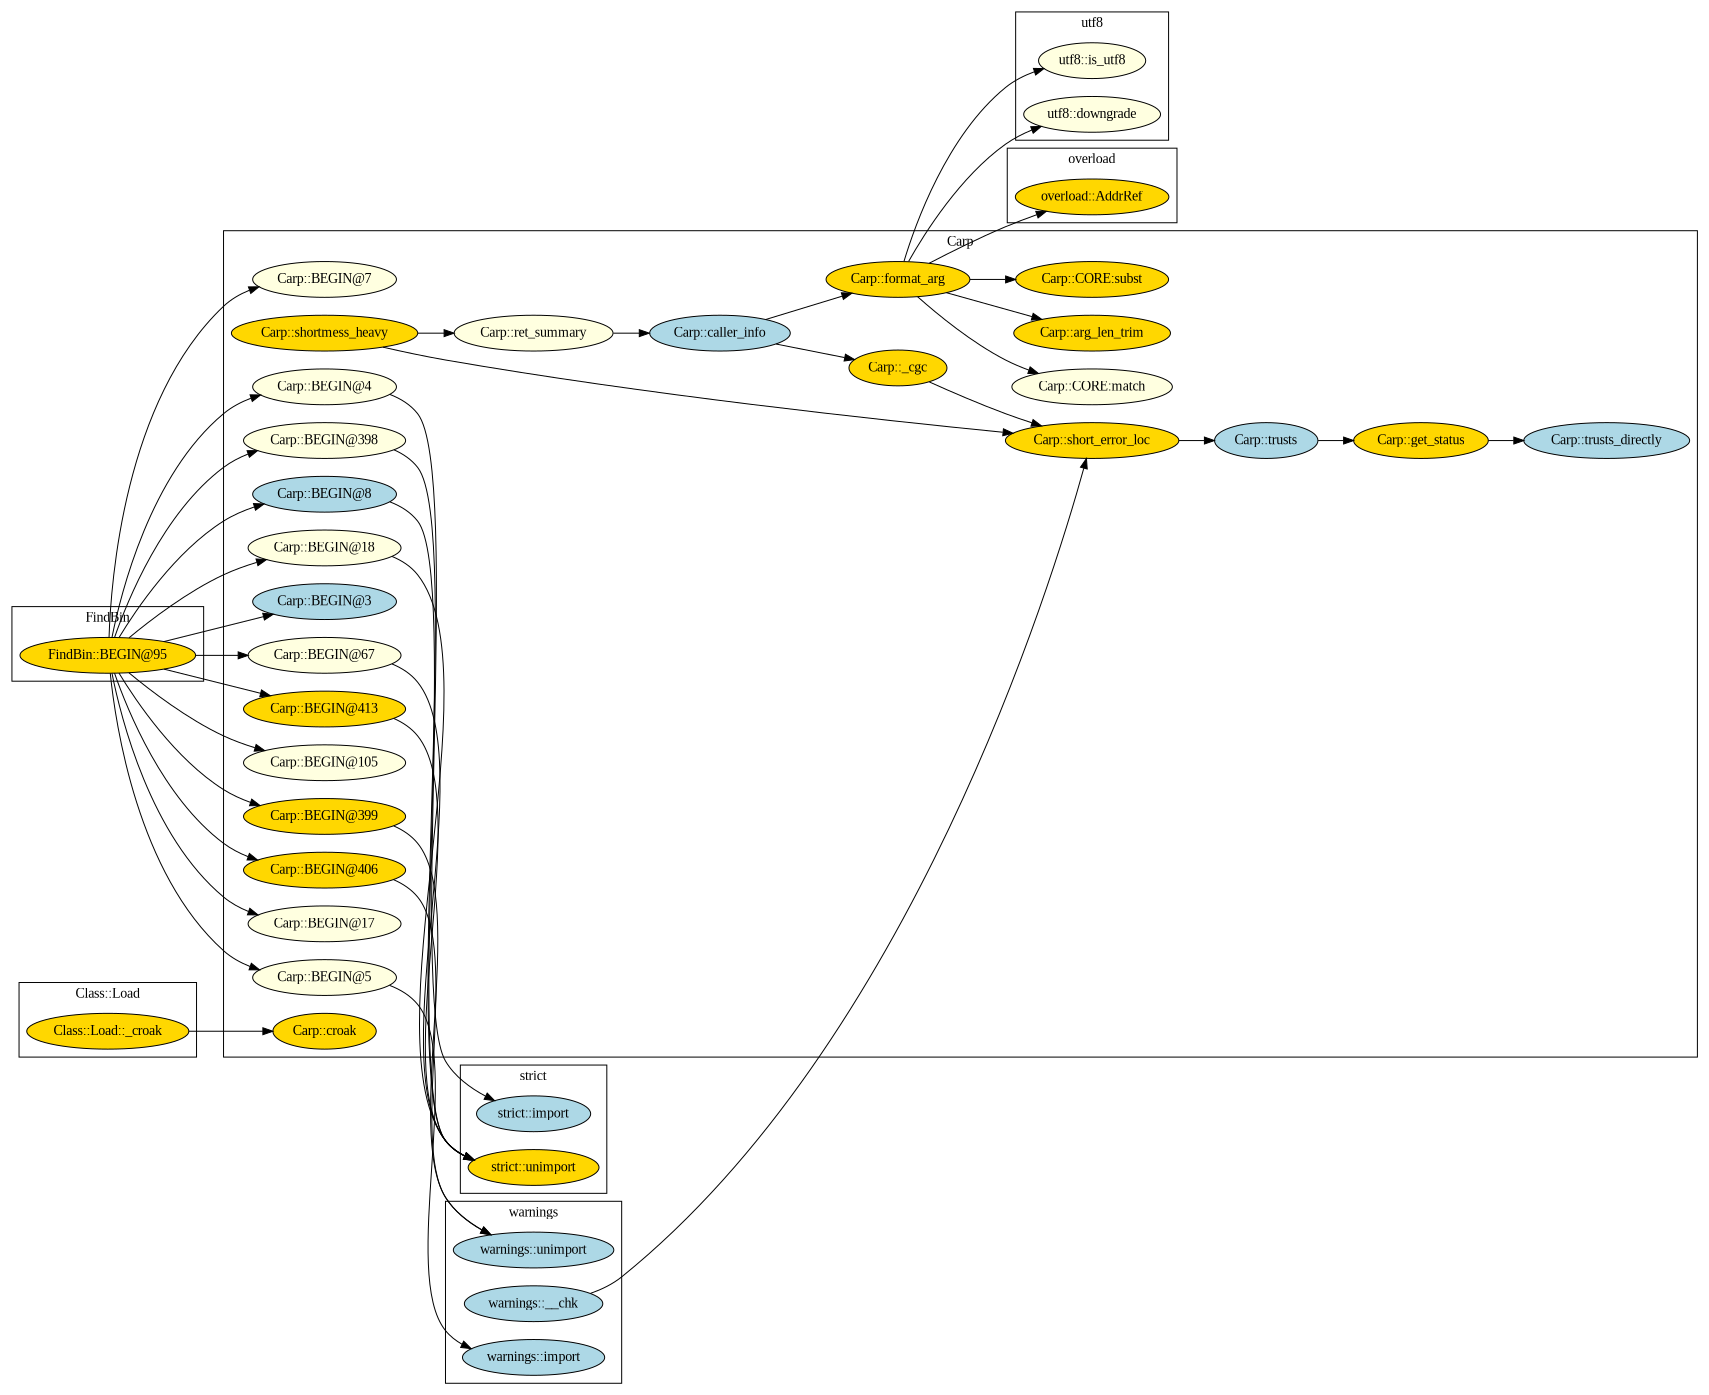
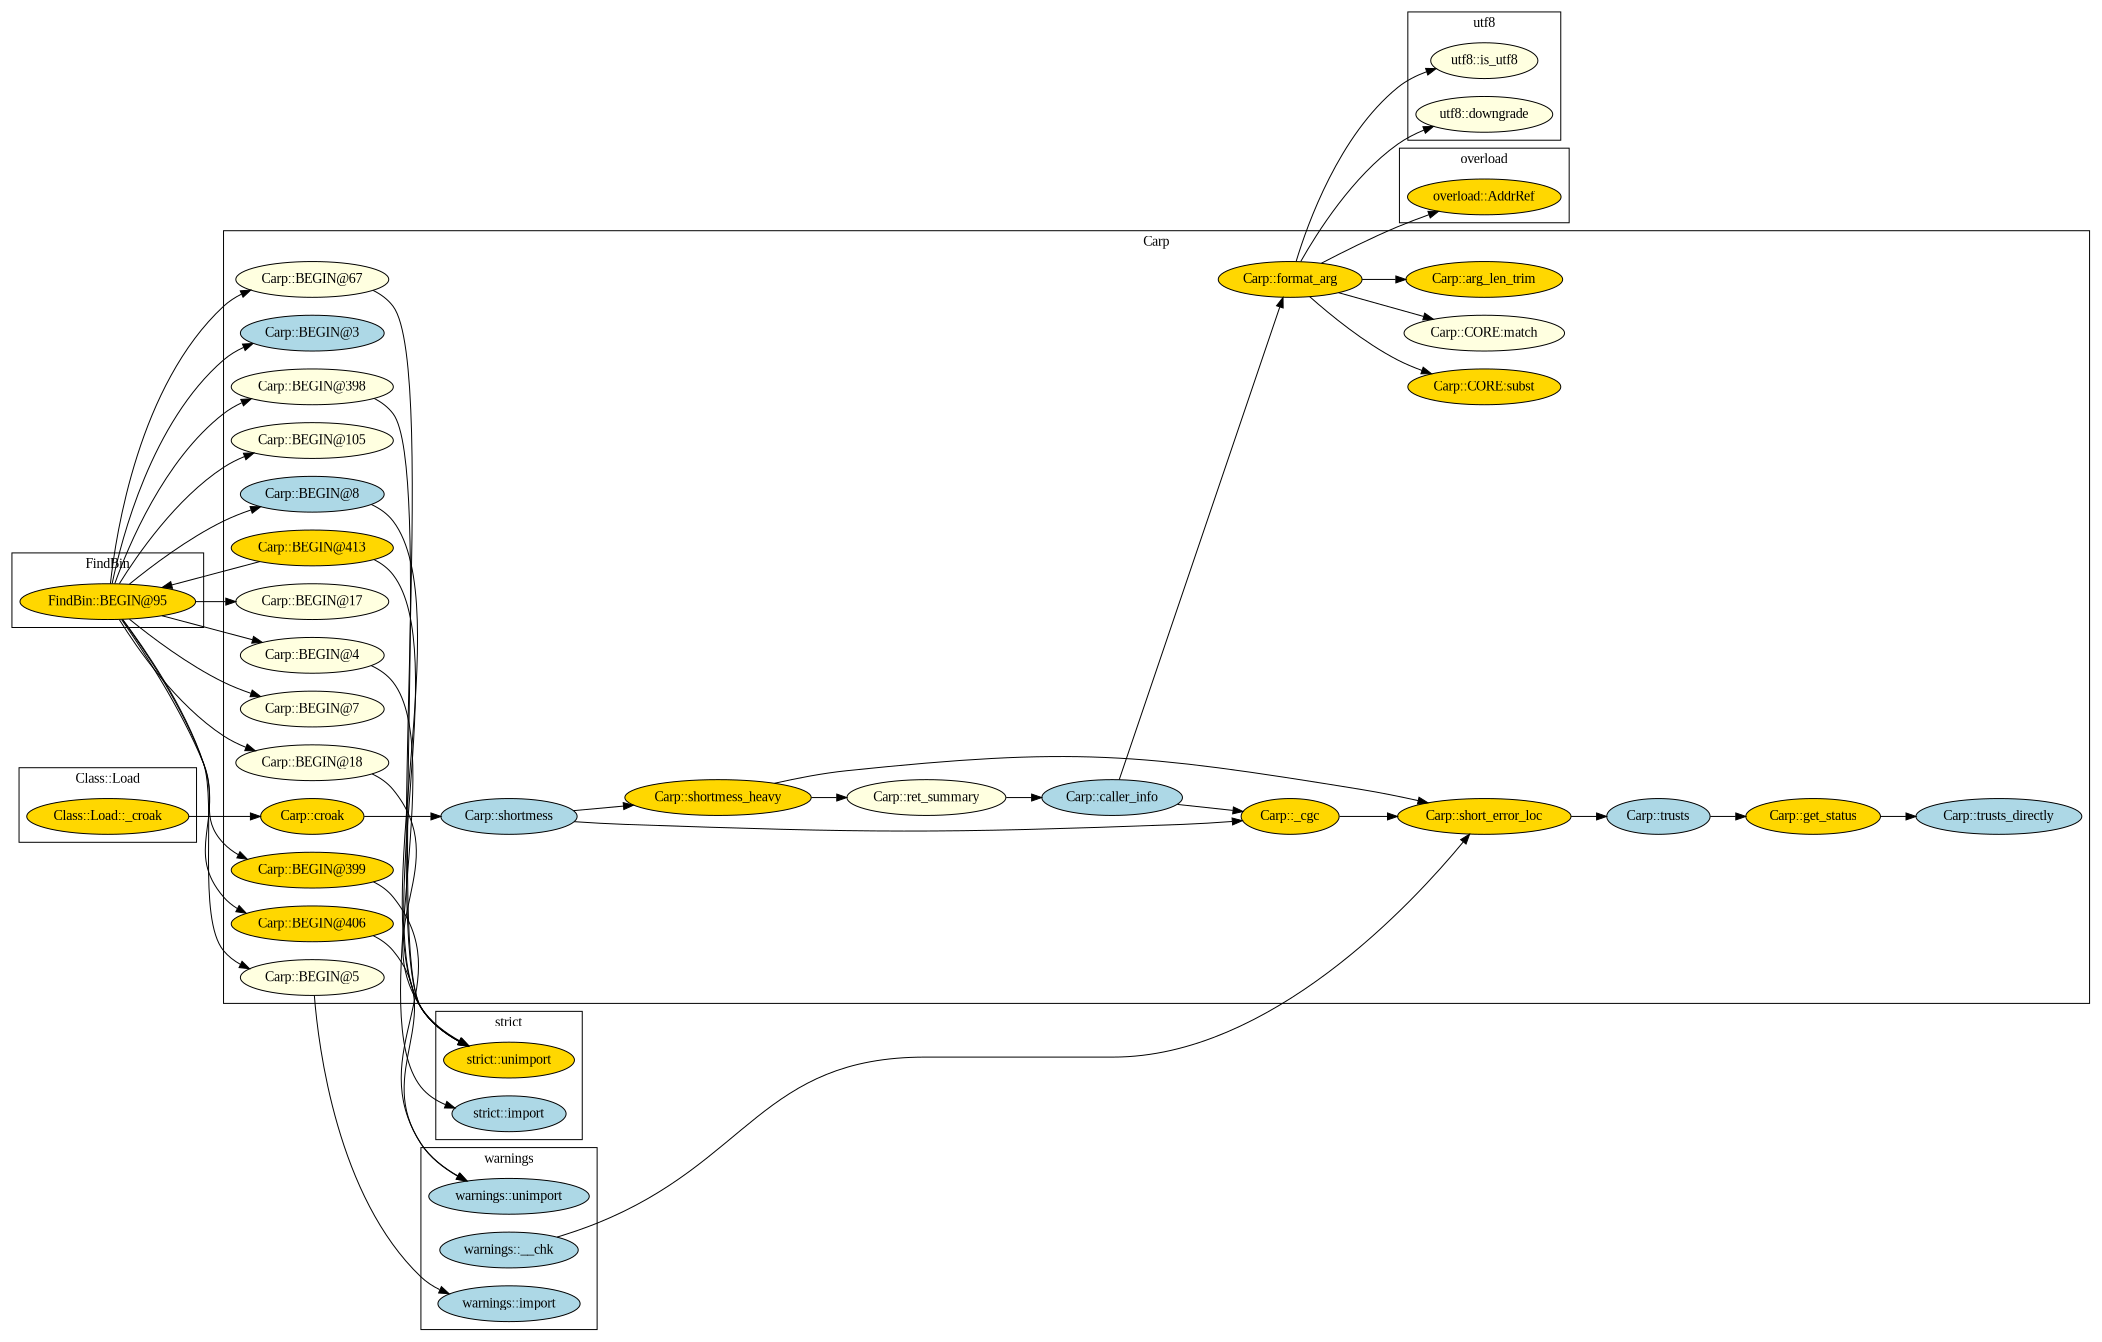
edge "FindBin::BEGIN@95" -> "Carp::BEGIN@413": reversed
node "Carp::shortmess": added
